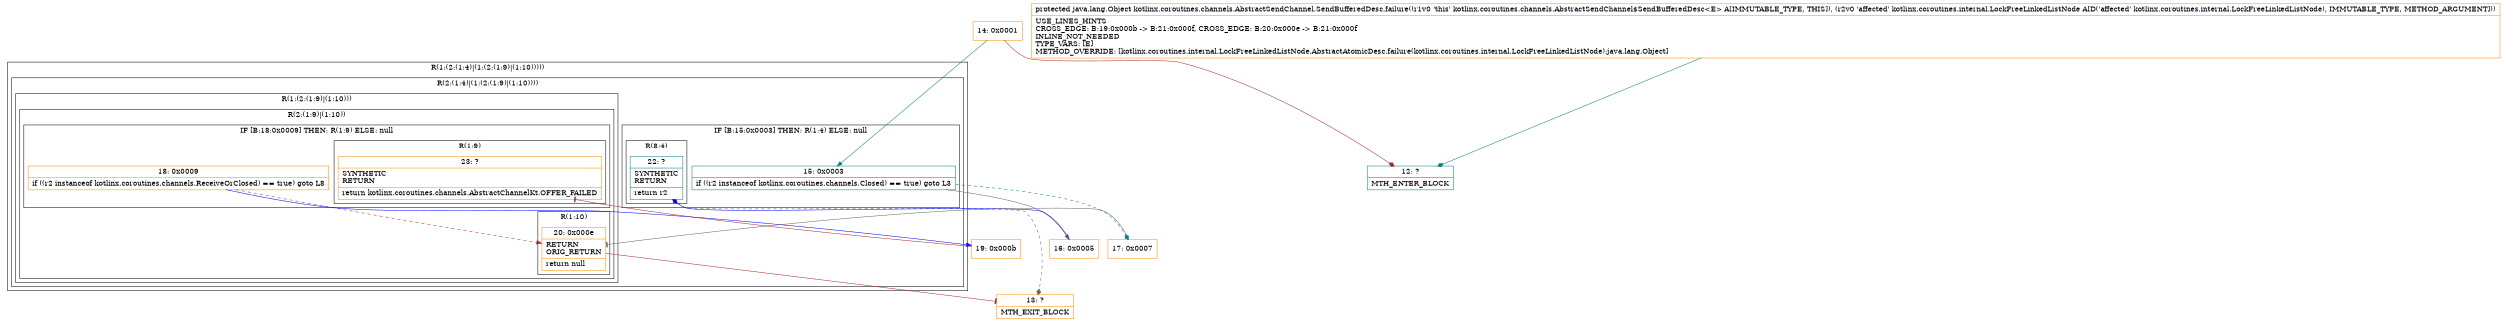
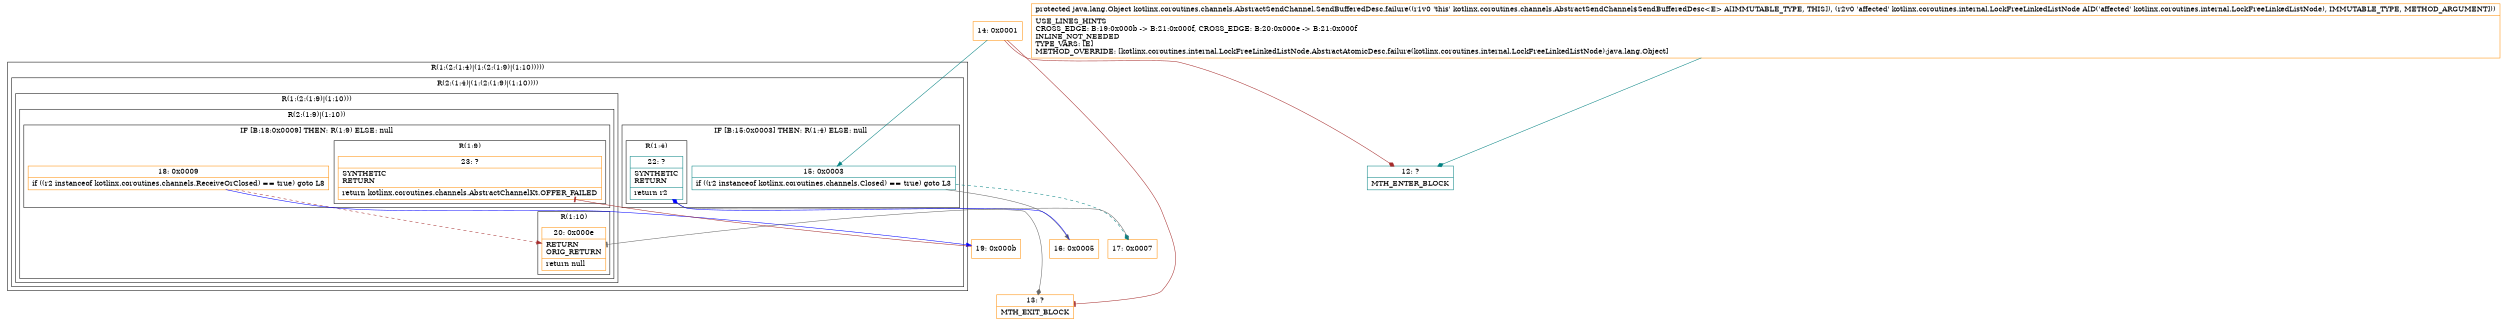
cluster "R(8:4)": label "R(8:4)" -> "R(1:4)"
edge "22: ?" -> "13: ?": style dashed -> solid
edge "20: 0x000e" -> "13: ?": now "14: 0x0001" -> "13: ?"
